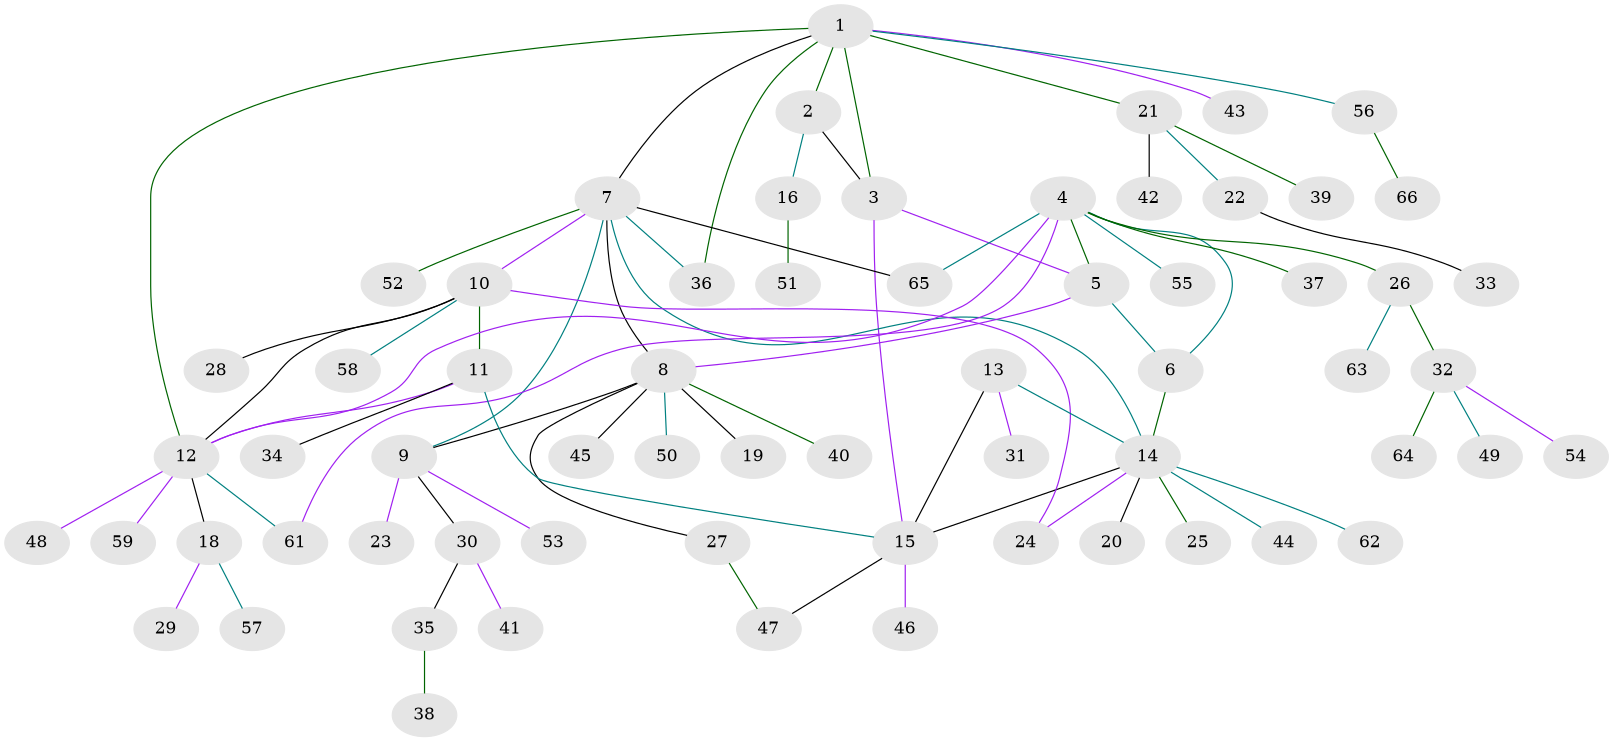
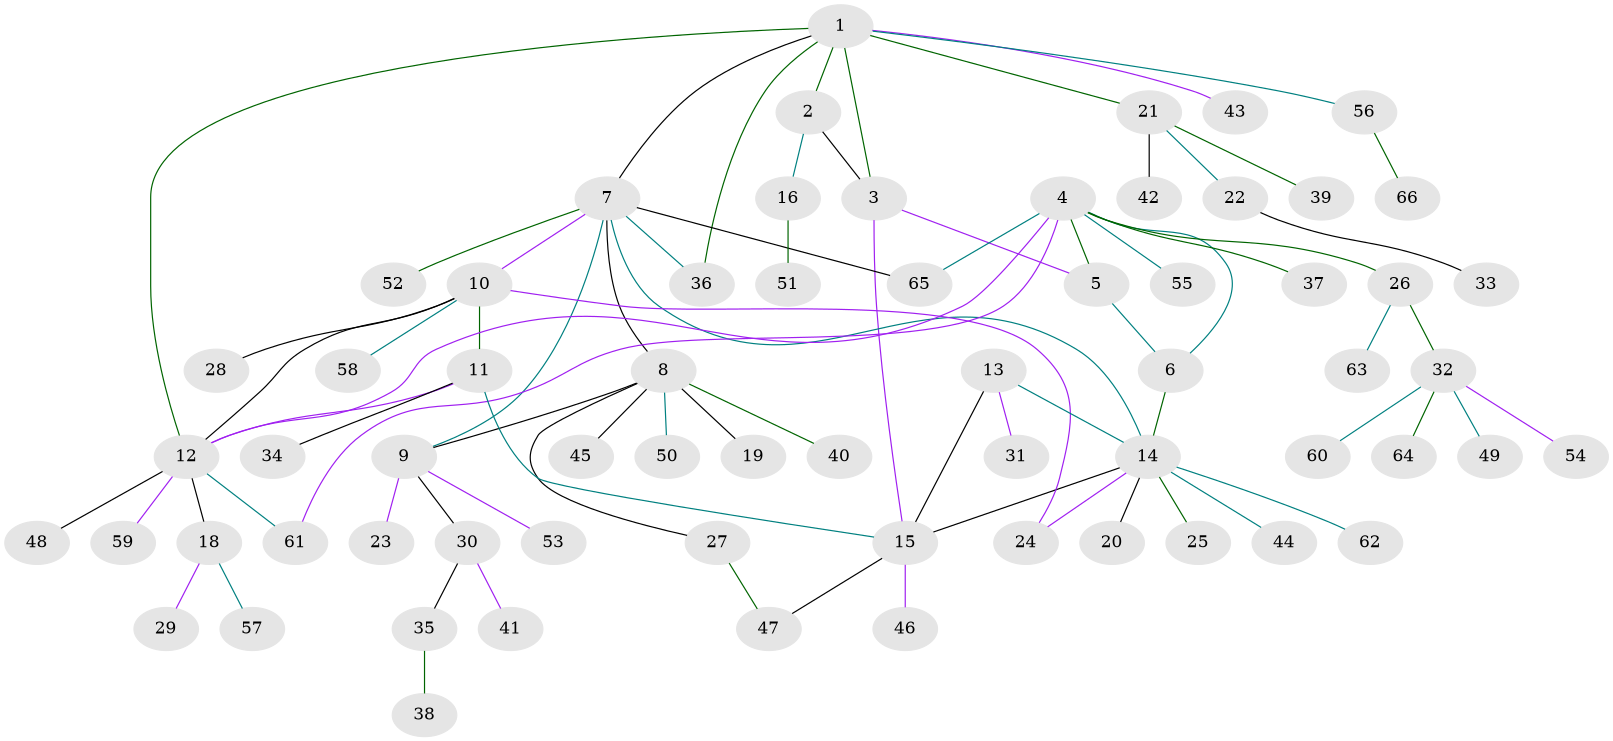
edge "5" -- "8": removed
node "60": added
edge "12" -- "48": color purple -> black
